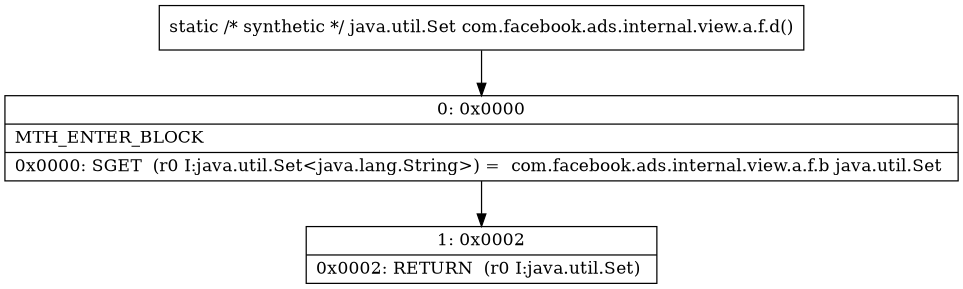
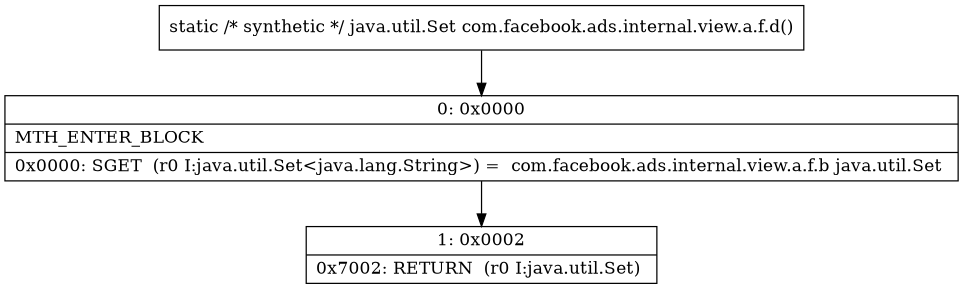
node "1: 0x0002": text "0x0002: RETURN  (r0 I:java.util.Set)" -> "0x7002: RETURN  (r0 I:java.util.Set)"
